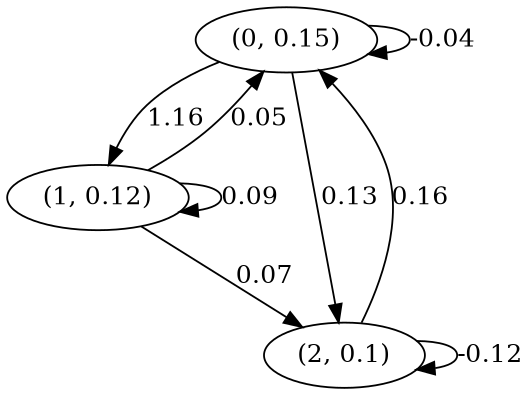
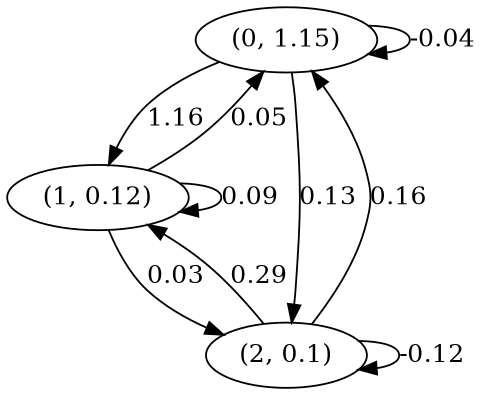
node "(0, 0.15)": label "(0, 0.15)" -> "(0, 1.15)"
edge "(2, 0.1)" -> "(1, 0.12)": added, label "0.29"
edge "(1, 0.12)" -> "(2, 0.1)": label "0.07" -> "0.03"
